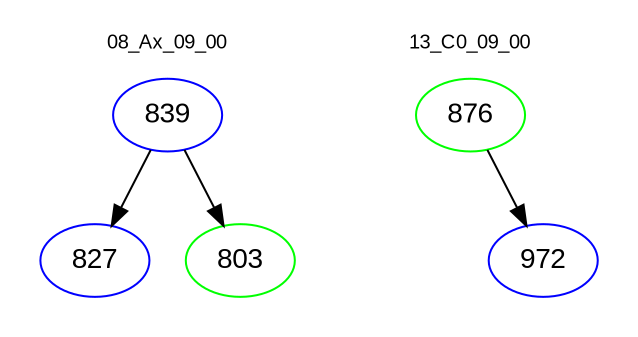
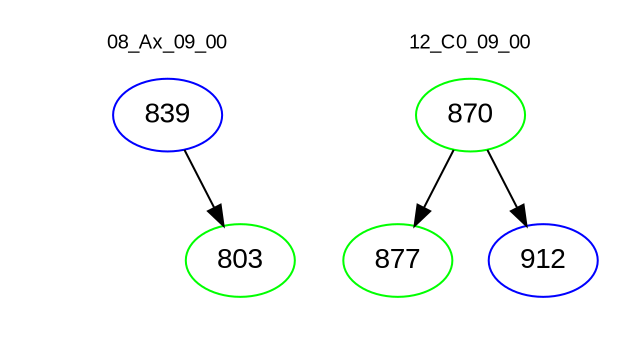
cluster "13_C0_09_00": label "13_C0_09_00" -> "12_C0_09_00"
node "876": label "876" -> "870"
node "827": removed
node "877": added
node "972": label "972" -> "912"
